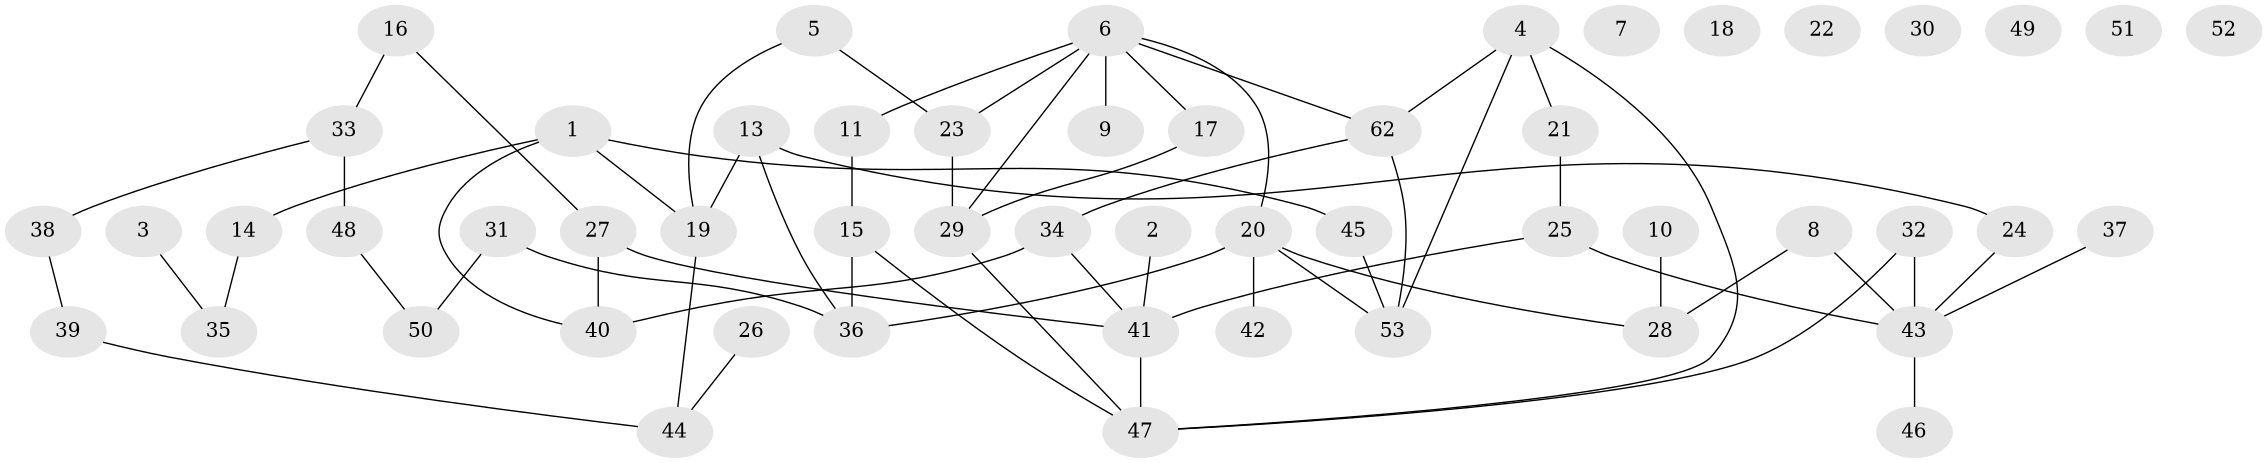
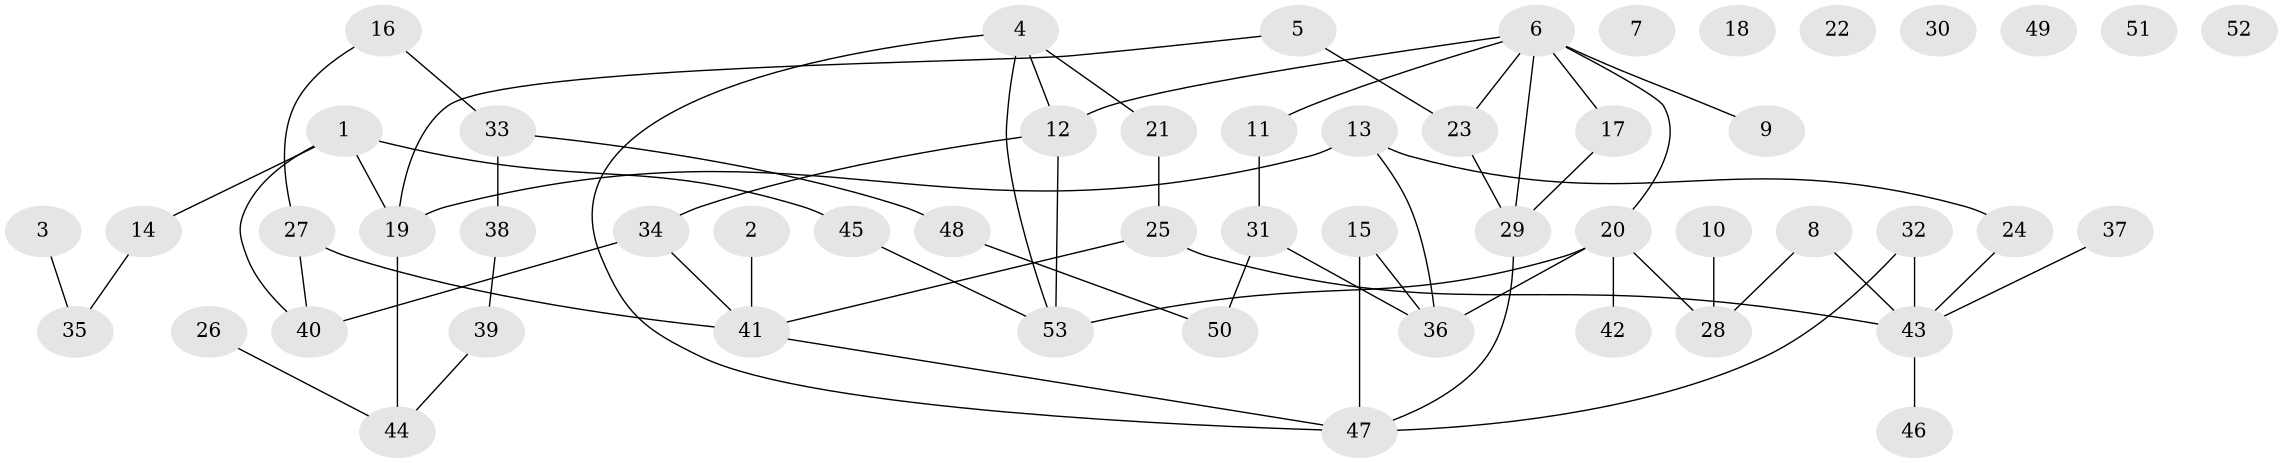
node "62": label "62" -> "12"
edge "11" -- "15": now "11" -- "31"
